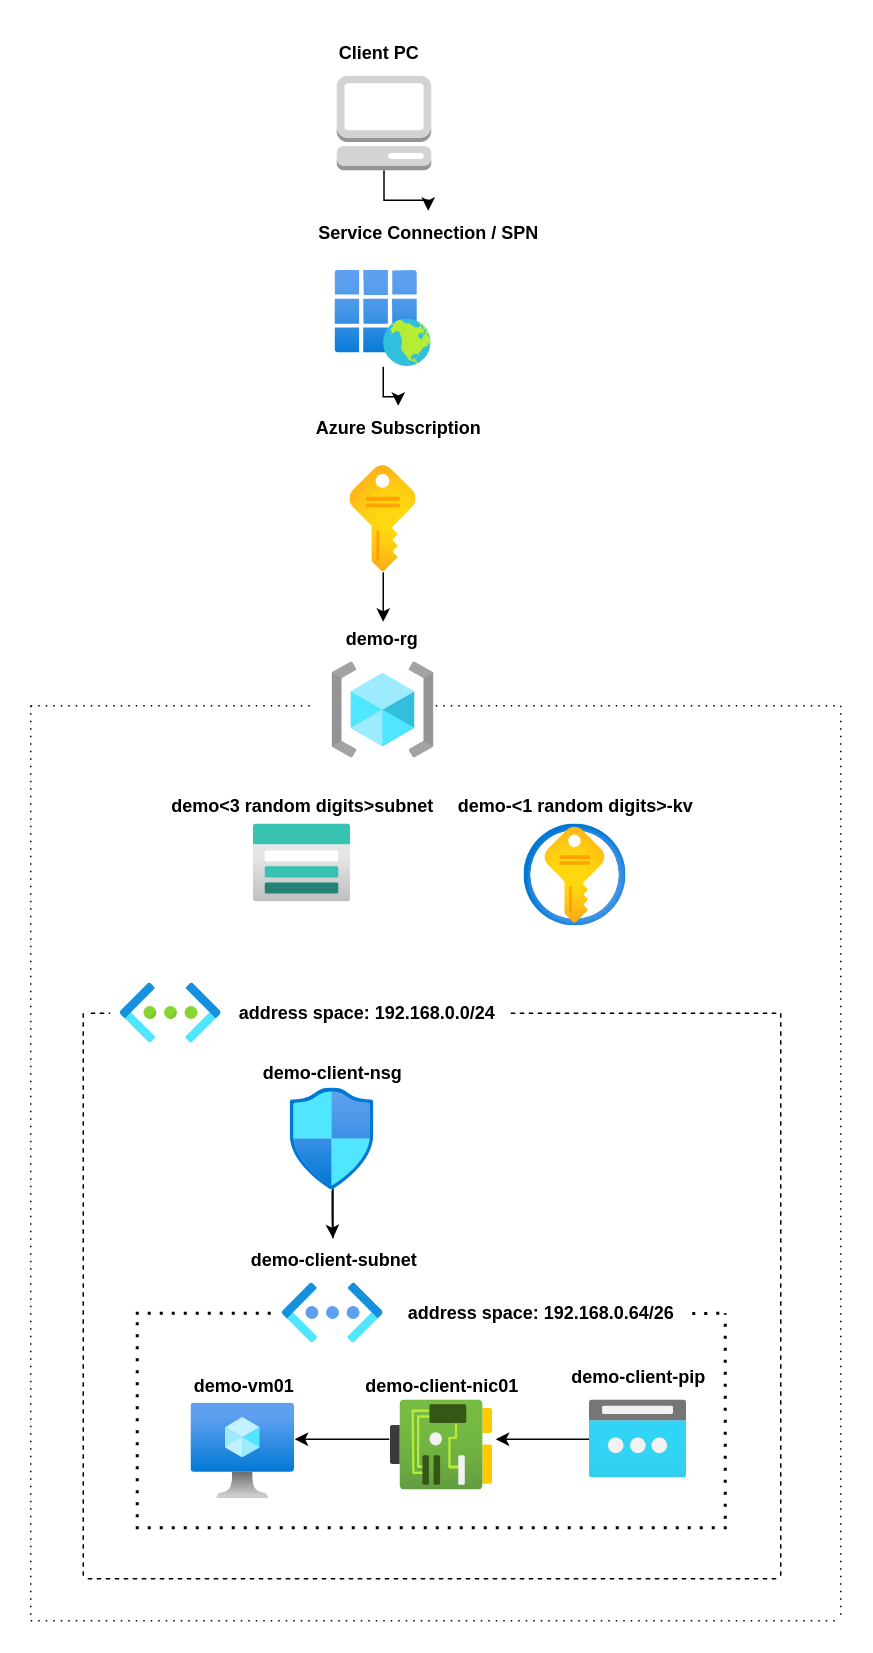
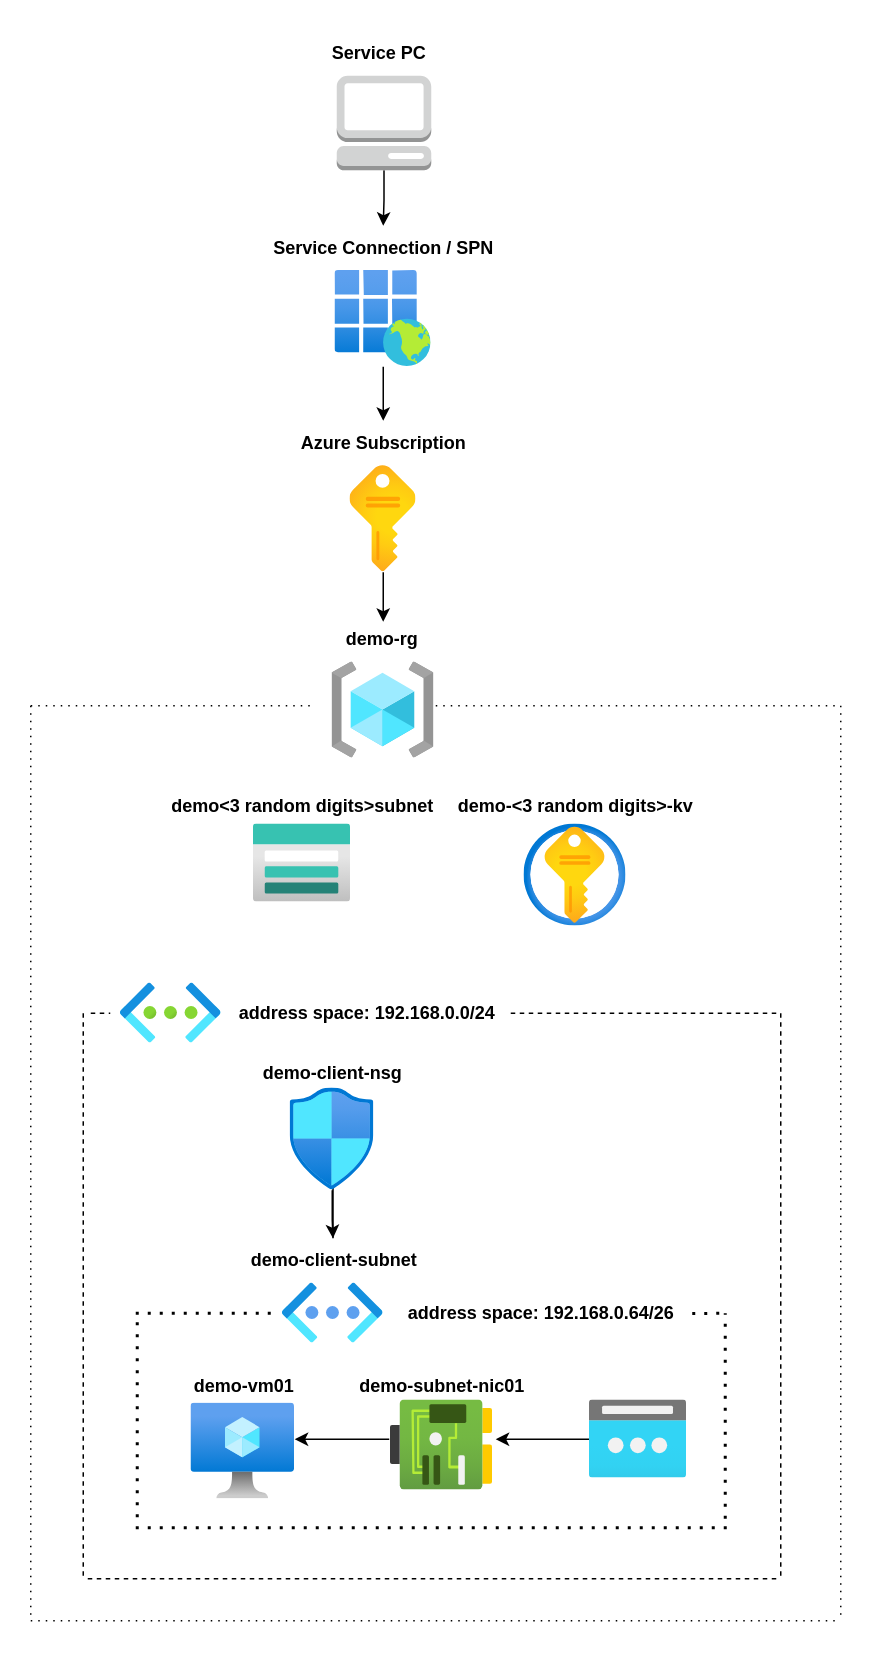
node "Client PC": label "Client PC" -> "Service PC"
node "Service Connection / SPN": moved (428, 233) -> (383, 248)
node "Azure Subscription": moved (398, 428) -> (383, 443)
node "demo-<1 random digits>-kv": label "demo-<1 random digits>-kv" -> "demo-<3 random digits>-kv"
node "demo-client-pip": removed
node "demo-client-nic01": label "demo-client-nic01" -> "demo-subnet-nic01"
